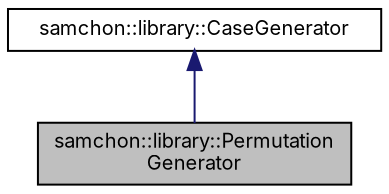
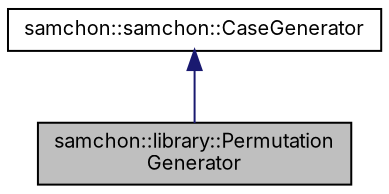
node "samchon::library::CaseGenerator": label "samchon::library::CaseGenerator" -> "samchon::samchon::CaseGenerator"
